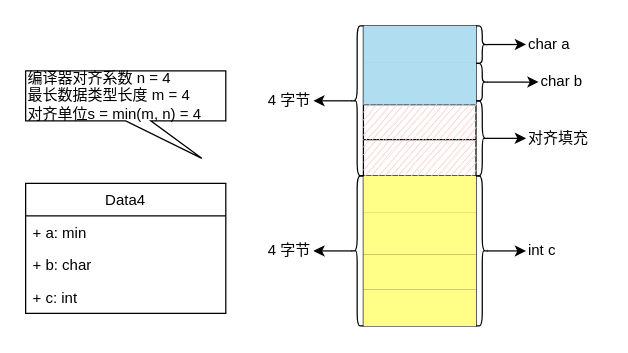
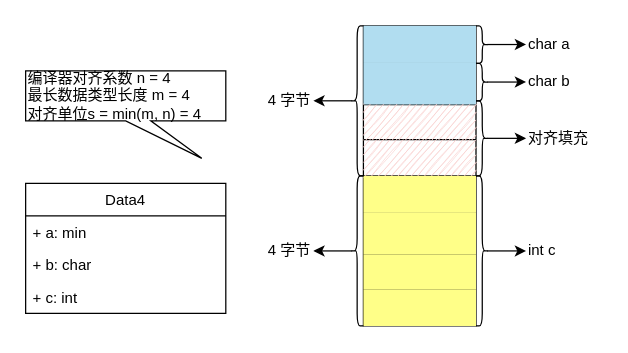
node "char b": moved (569, 82) -> (557, 82)
